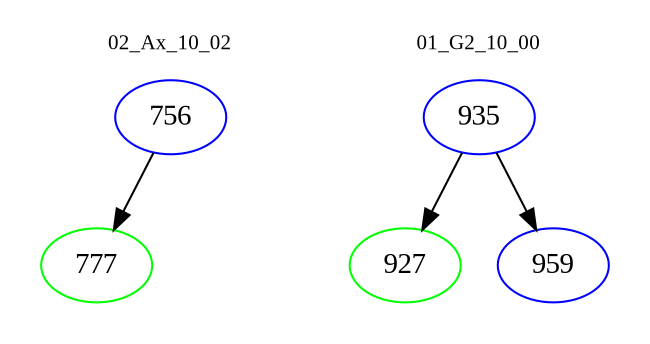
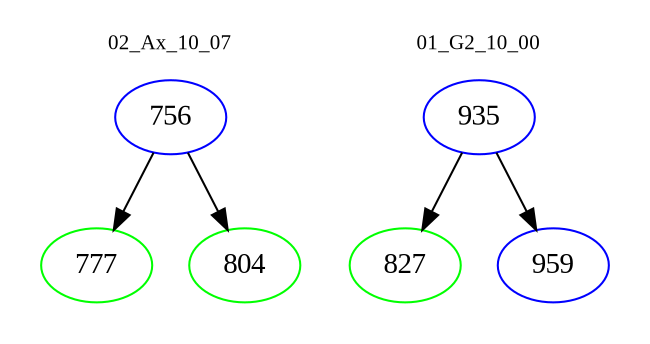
cluster "02_Ax_10_02": label "02_Ax_10_02" -> "02_Ax_10_07"
node "804": added
node "927": label "927" -> "827"
